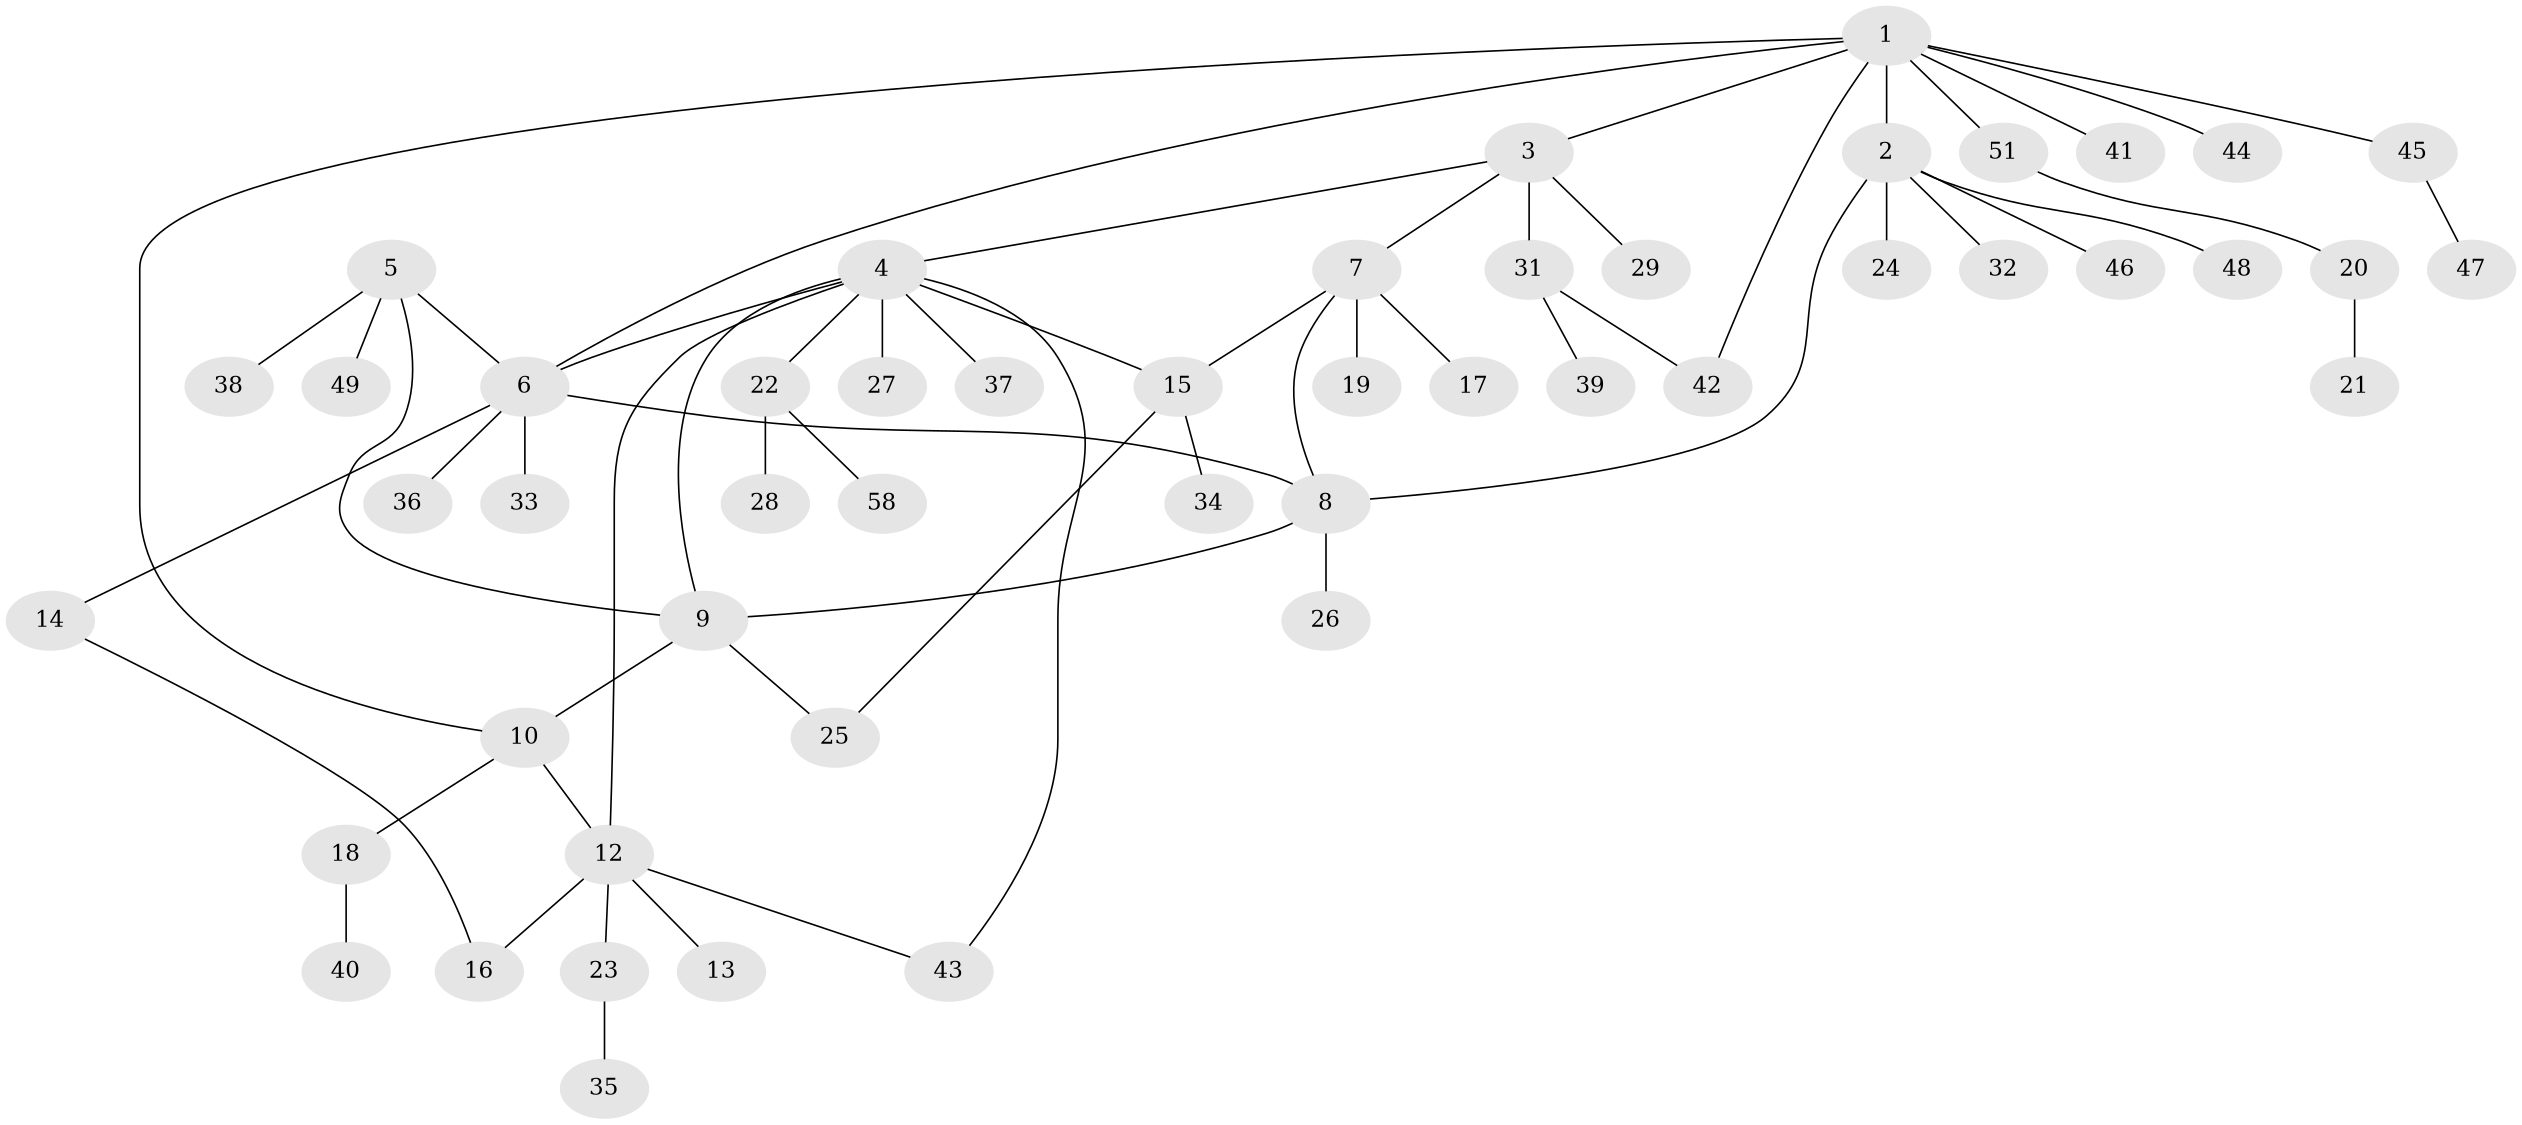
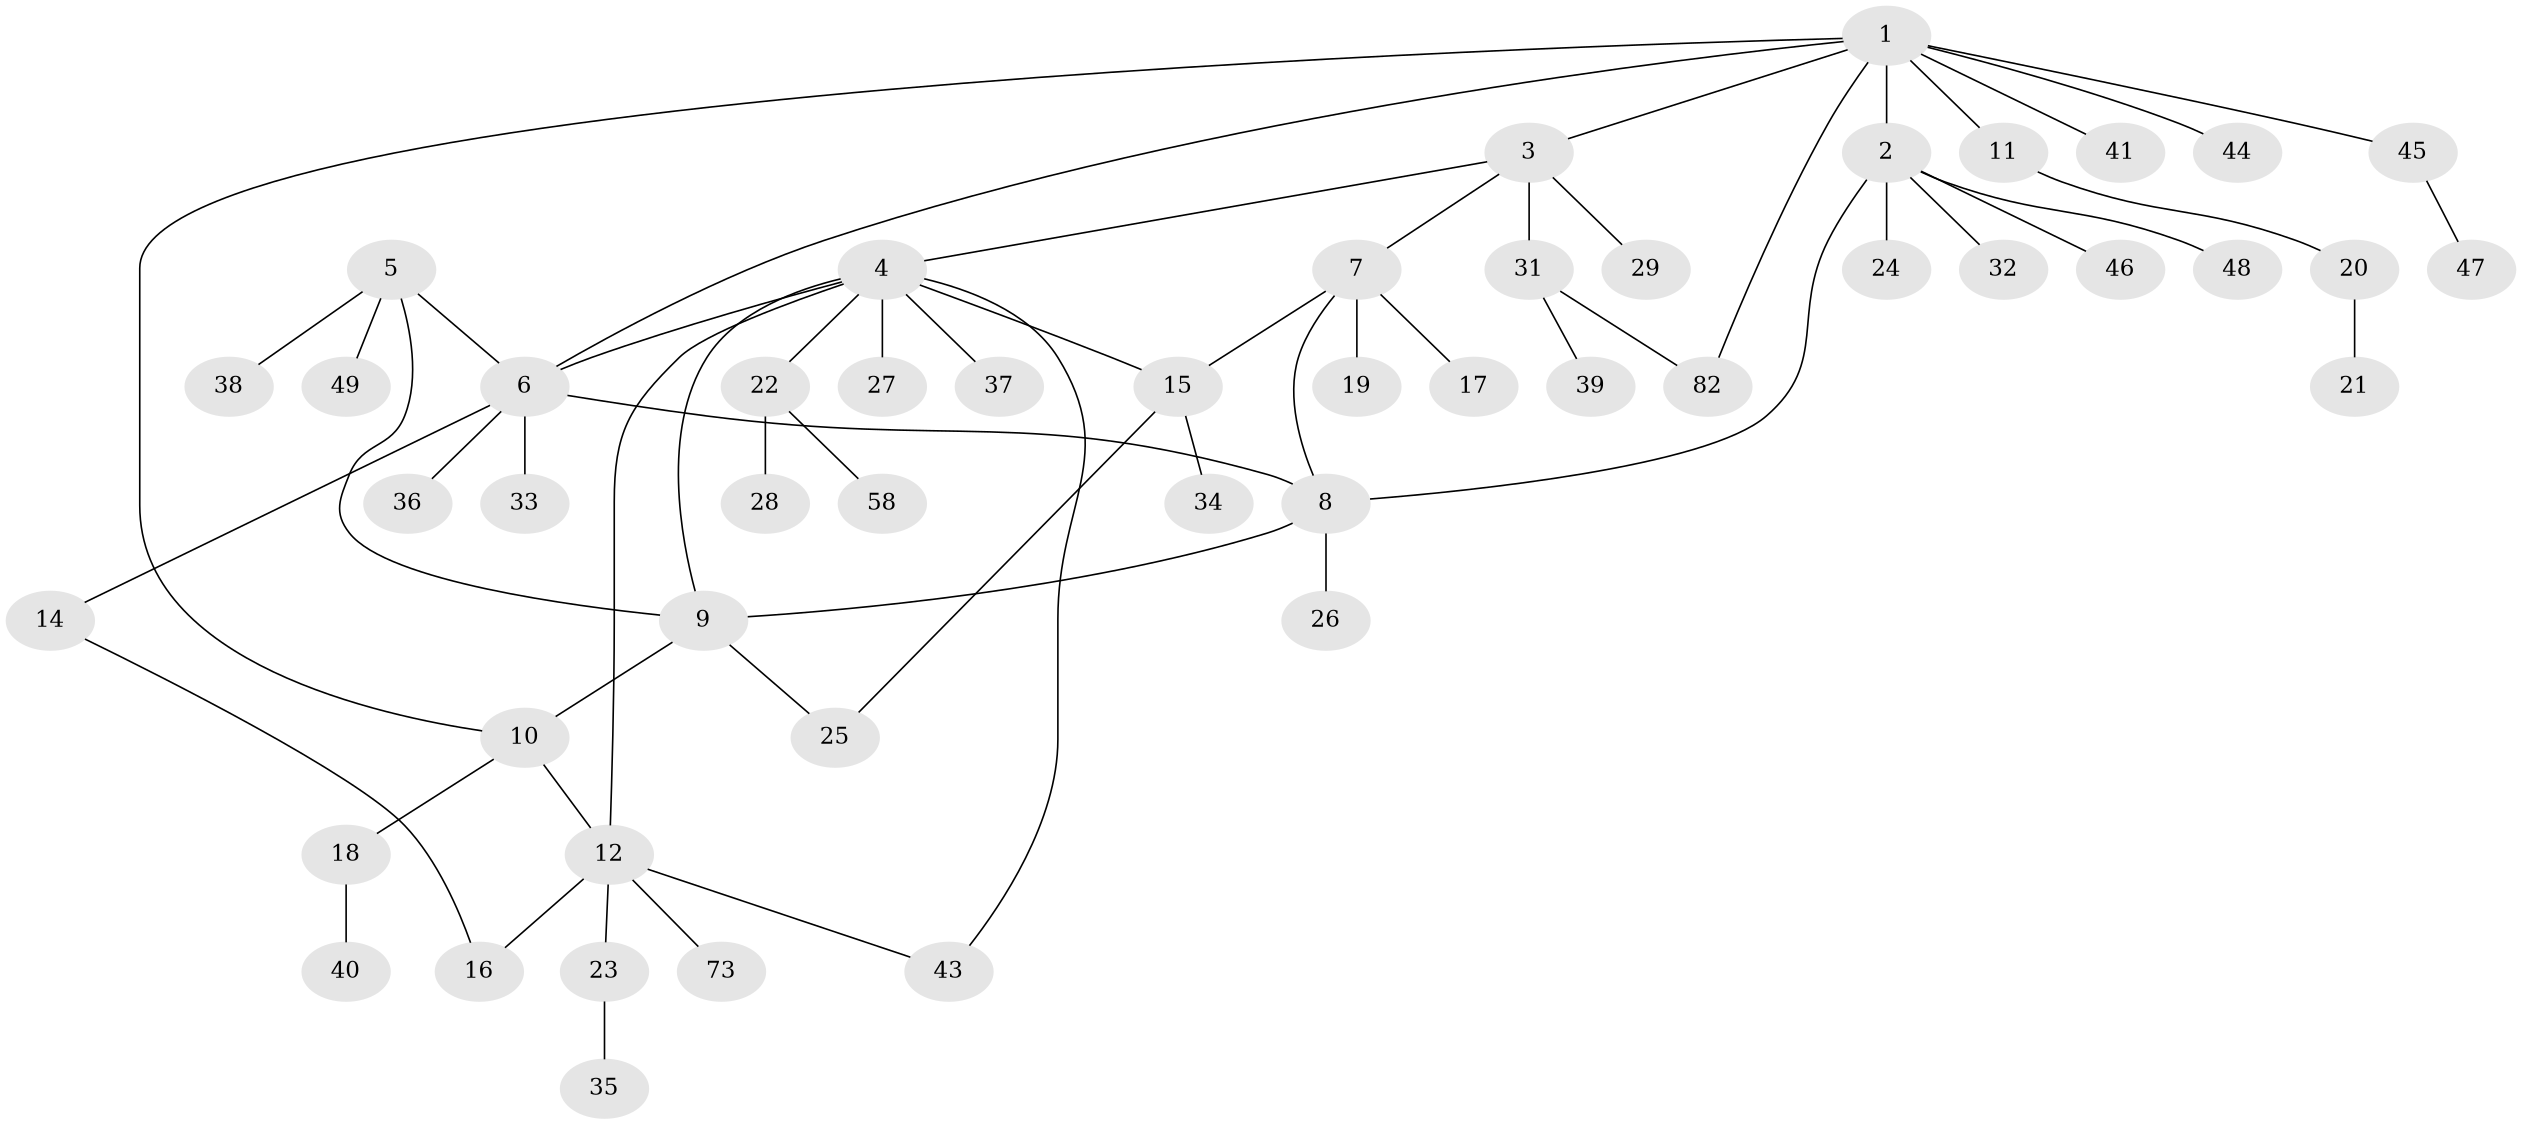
node "51": label "51" -> "11"
node "42": label "42" -> "82"
node "13": label "13" -> "73"
